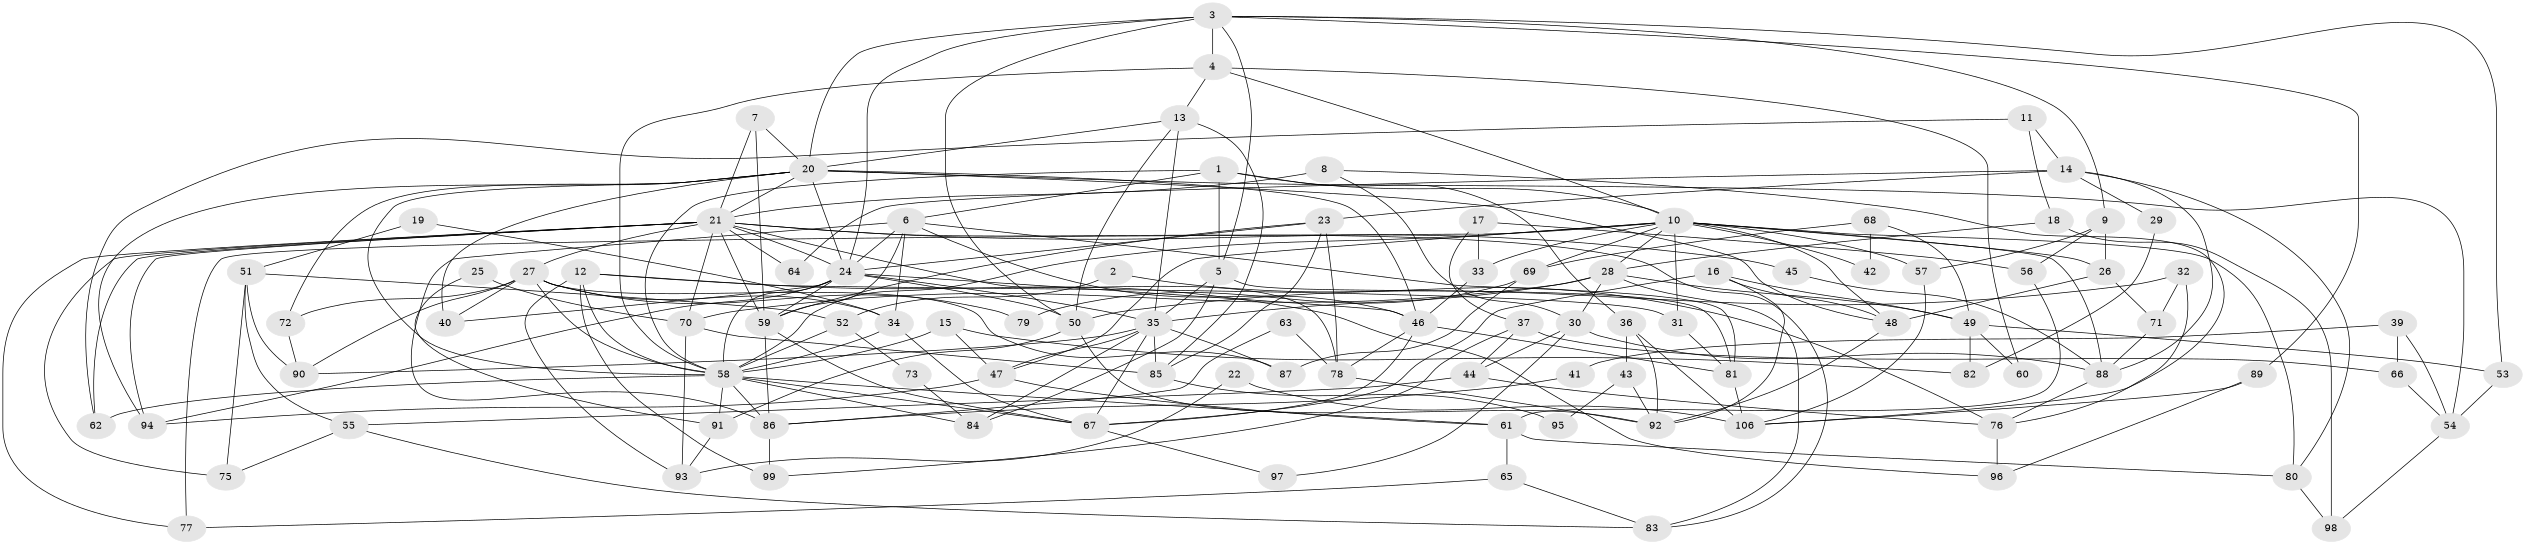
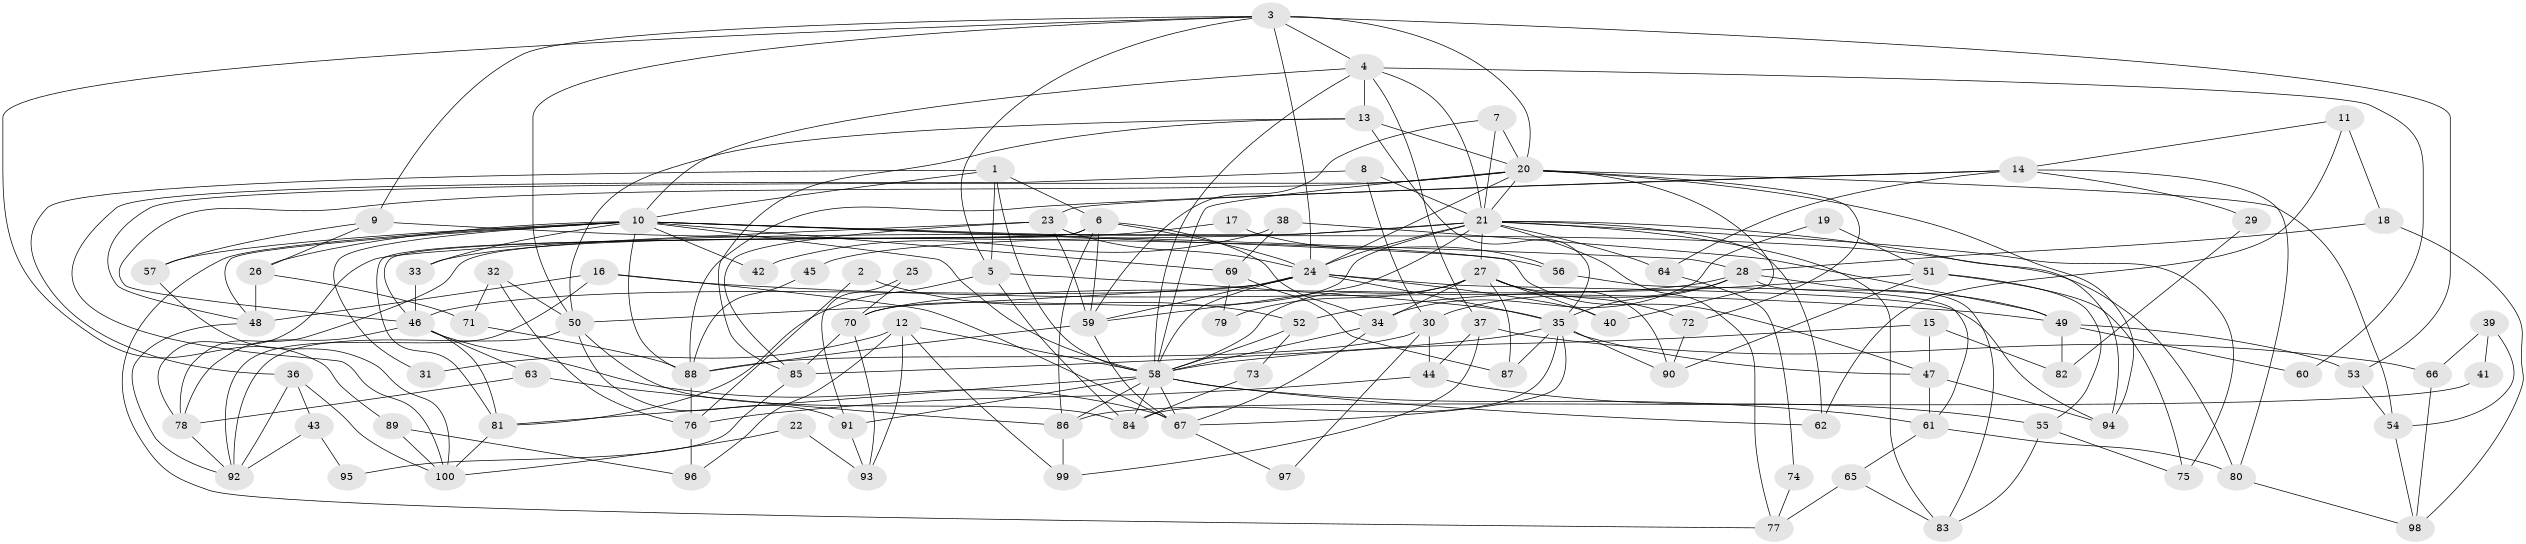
edge "4" -- "21": added
node "68": label "68" -> "38"
edge "17" -- "37": now "4" -- "37"
edge "31" -- "81": now "58" -- "81"
edge "46" -- "63": added
edge "59" -- "86": now "59" -- "88"
edge "66" -- "54": now "66" -- "98"
edge "50" -- "84": added
node "106": label "106" -> "100"
node "74": added
